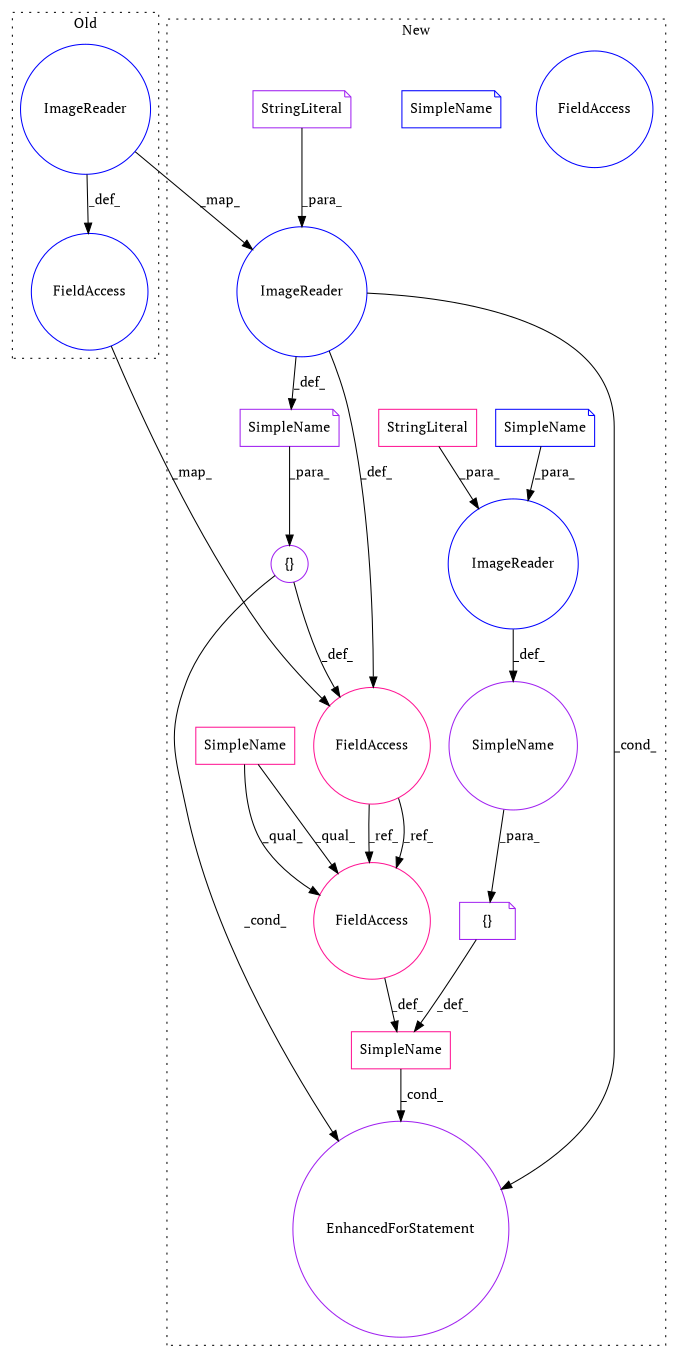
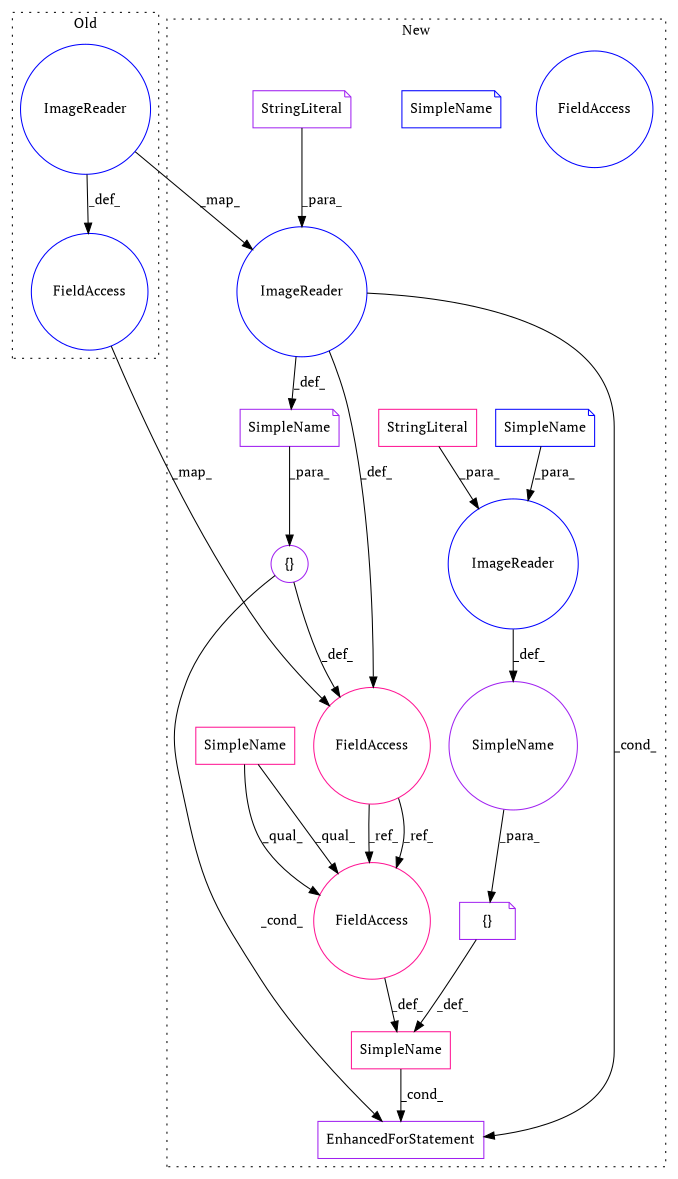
node "EnhancedForStatement": shape circle -> box
